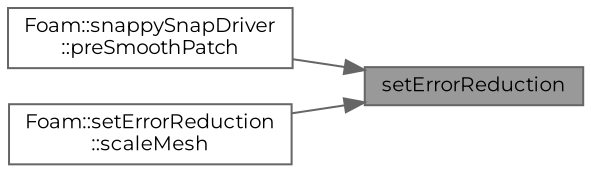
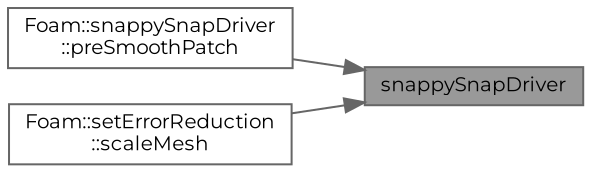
node "setErrorReduction": label "setErrorReduction" -> "snappySnapDriver"
